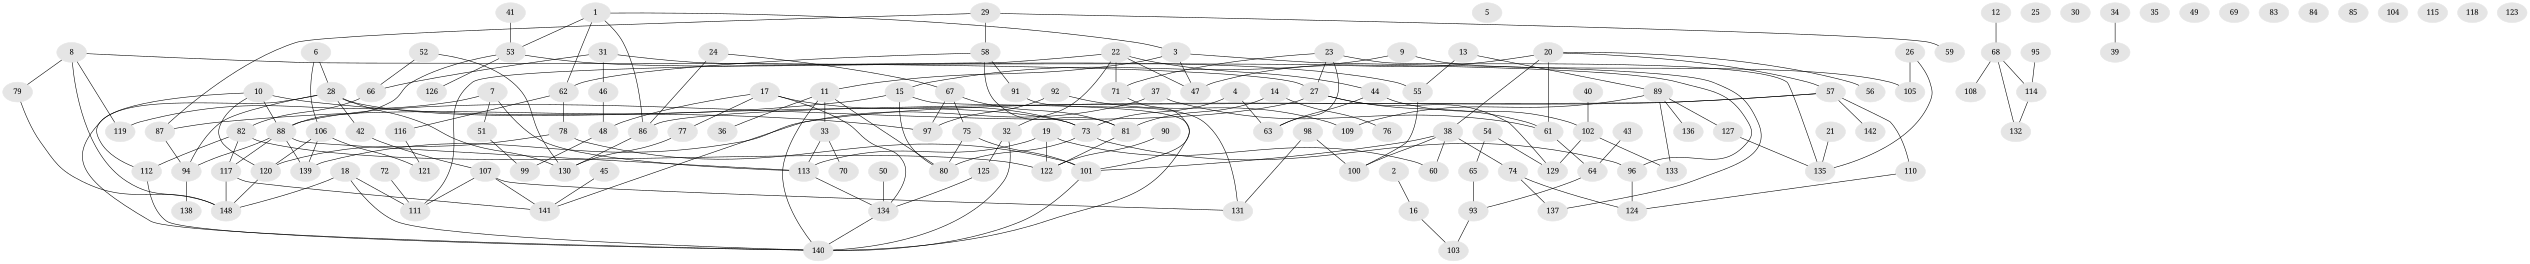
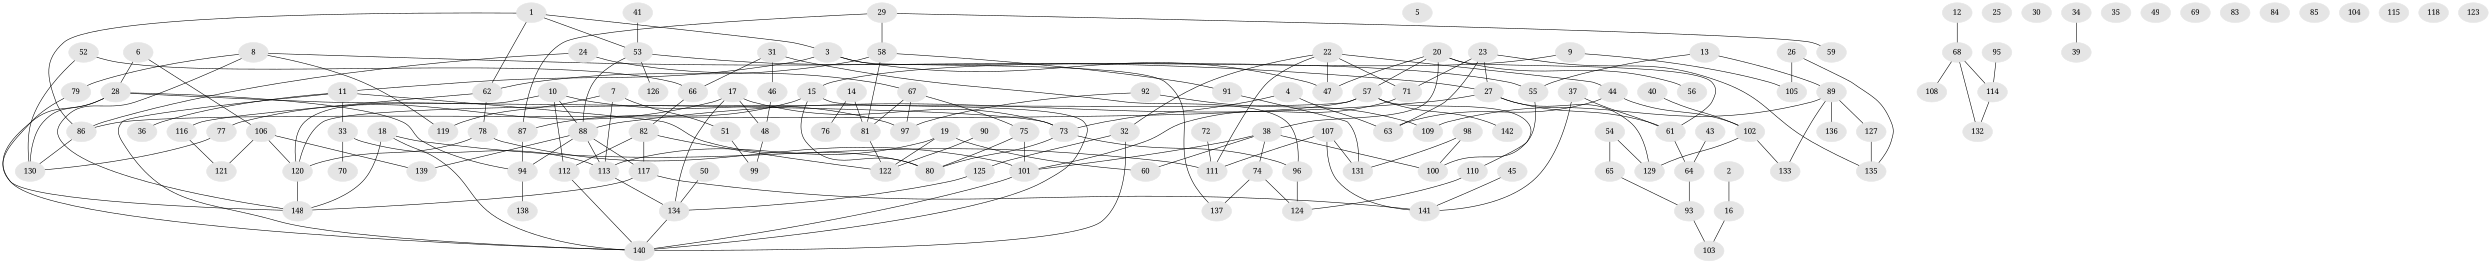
node "42": removed
node "21": removed
edge "57" -- "139": now "57" -- "120"
